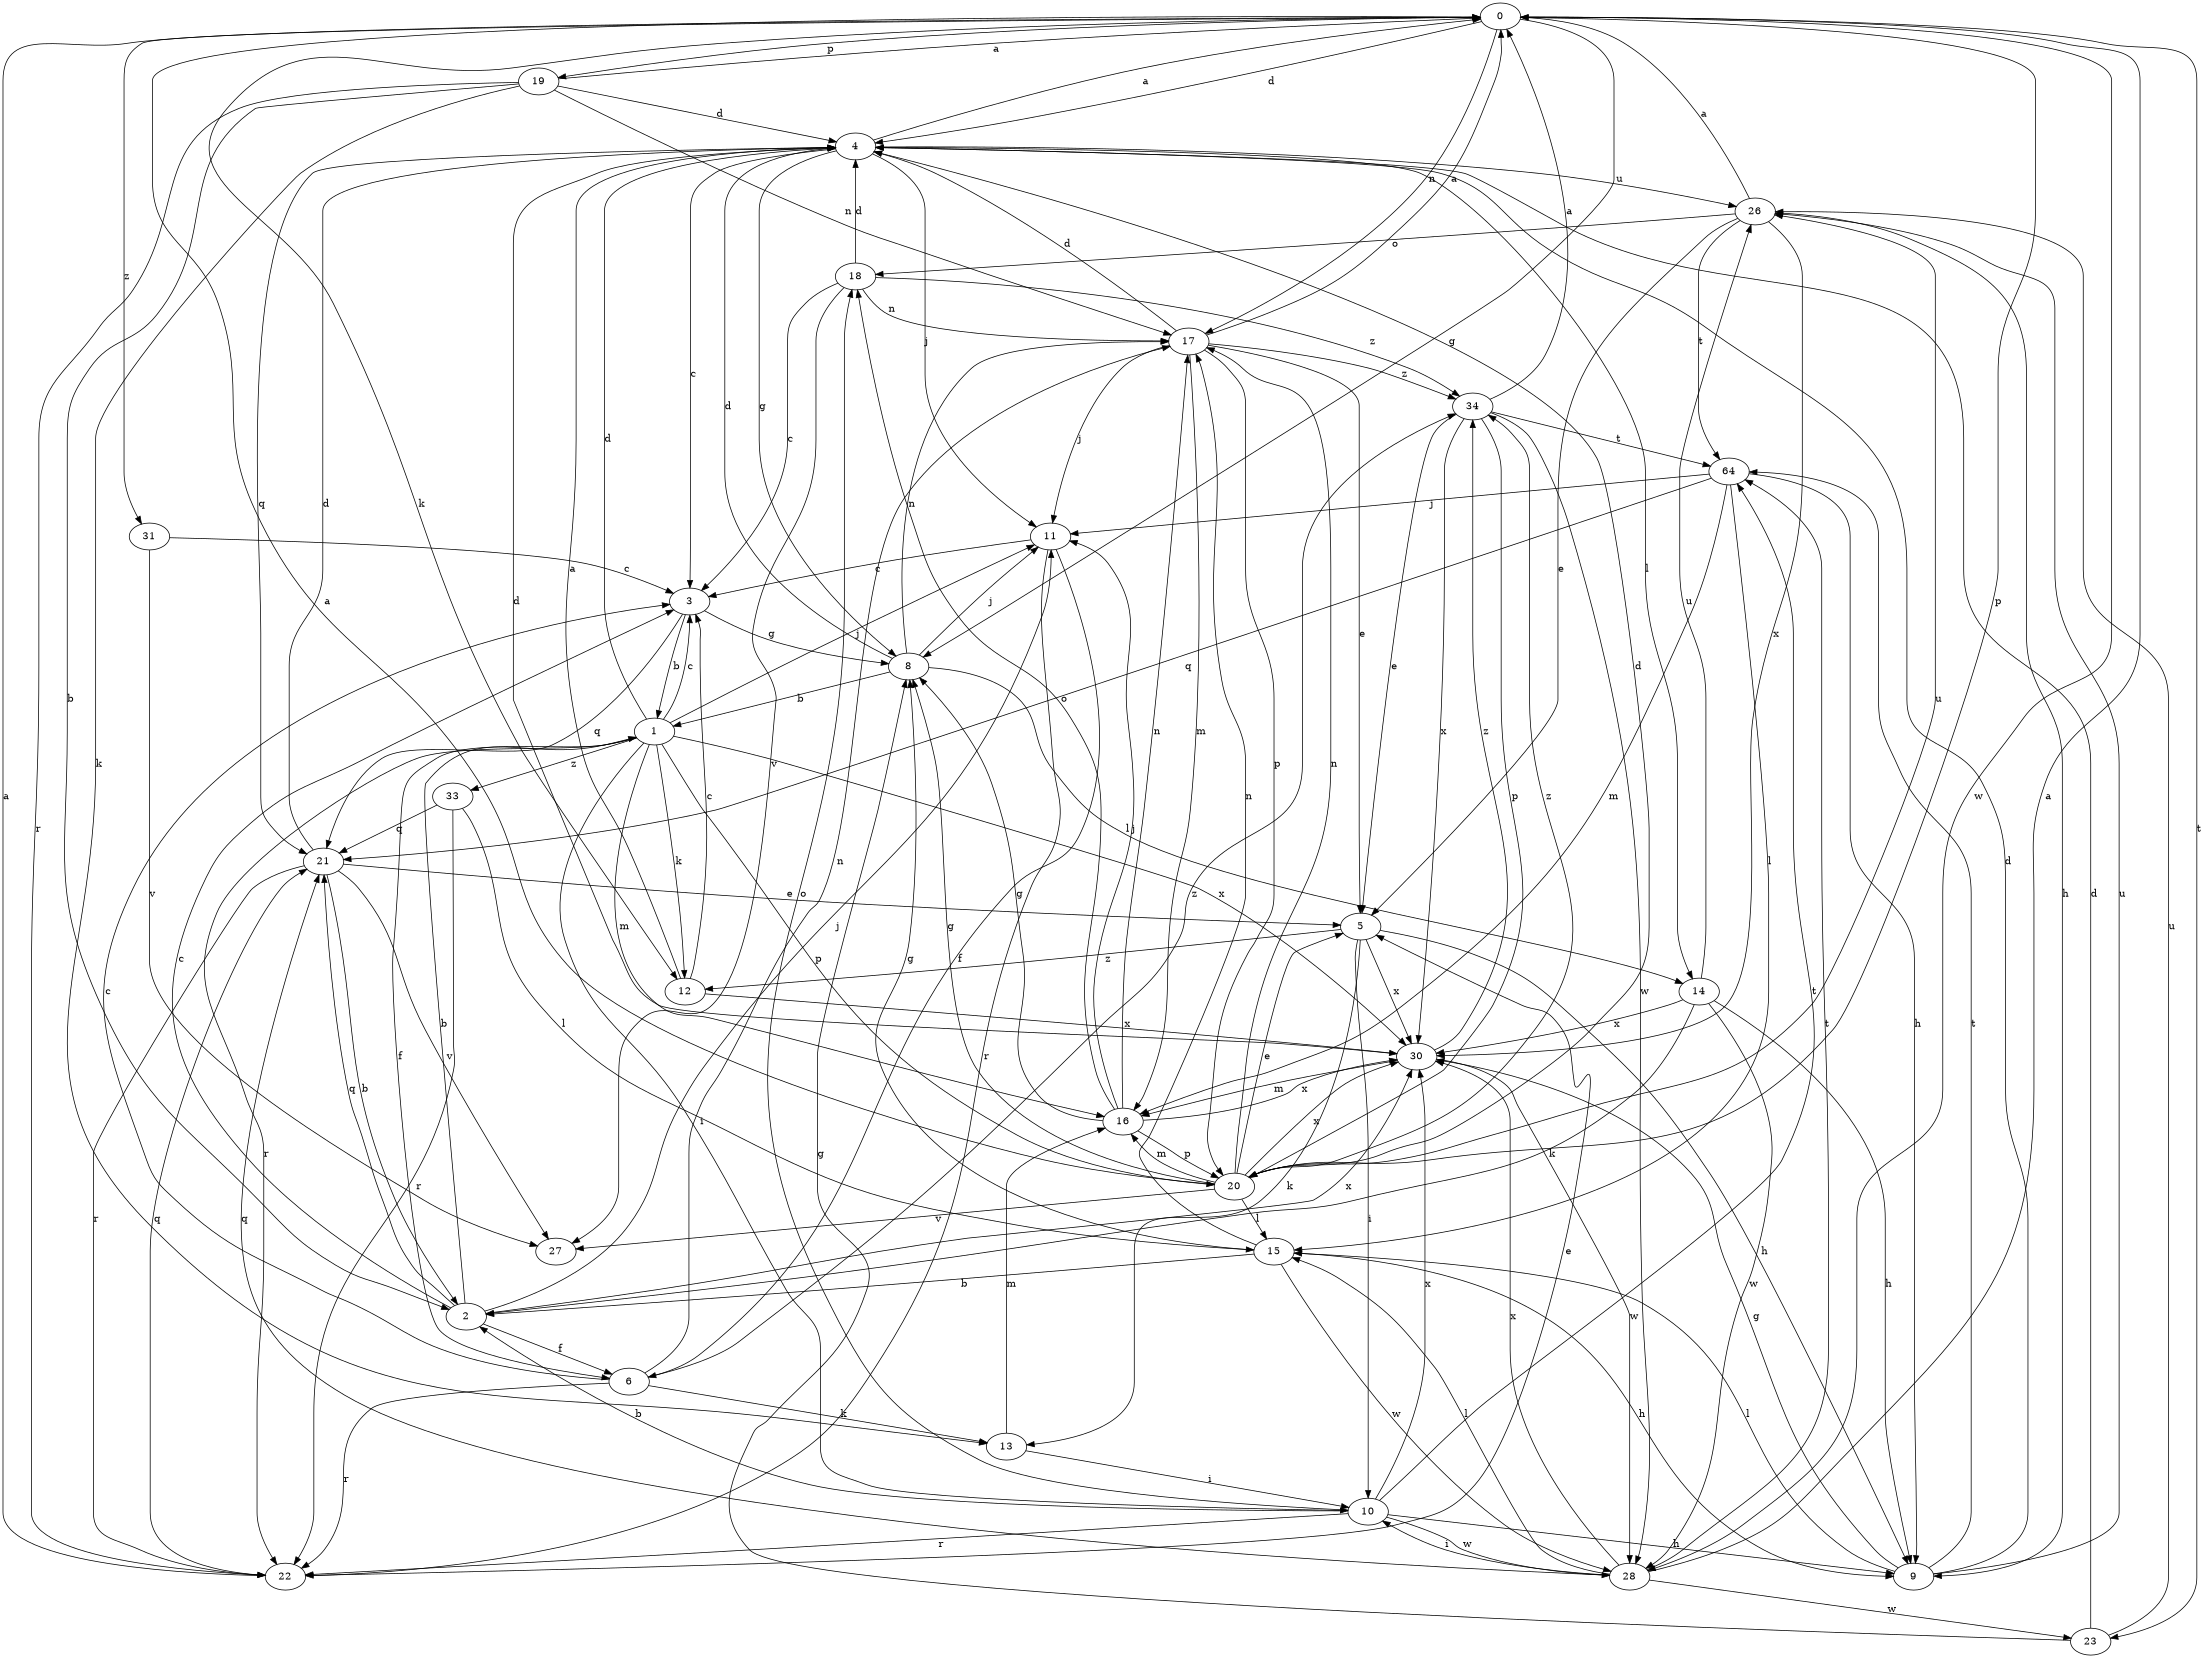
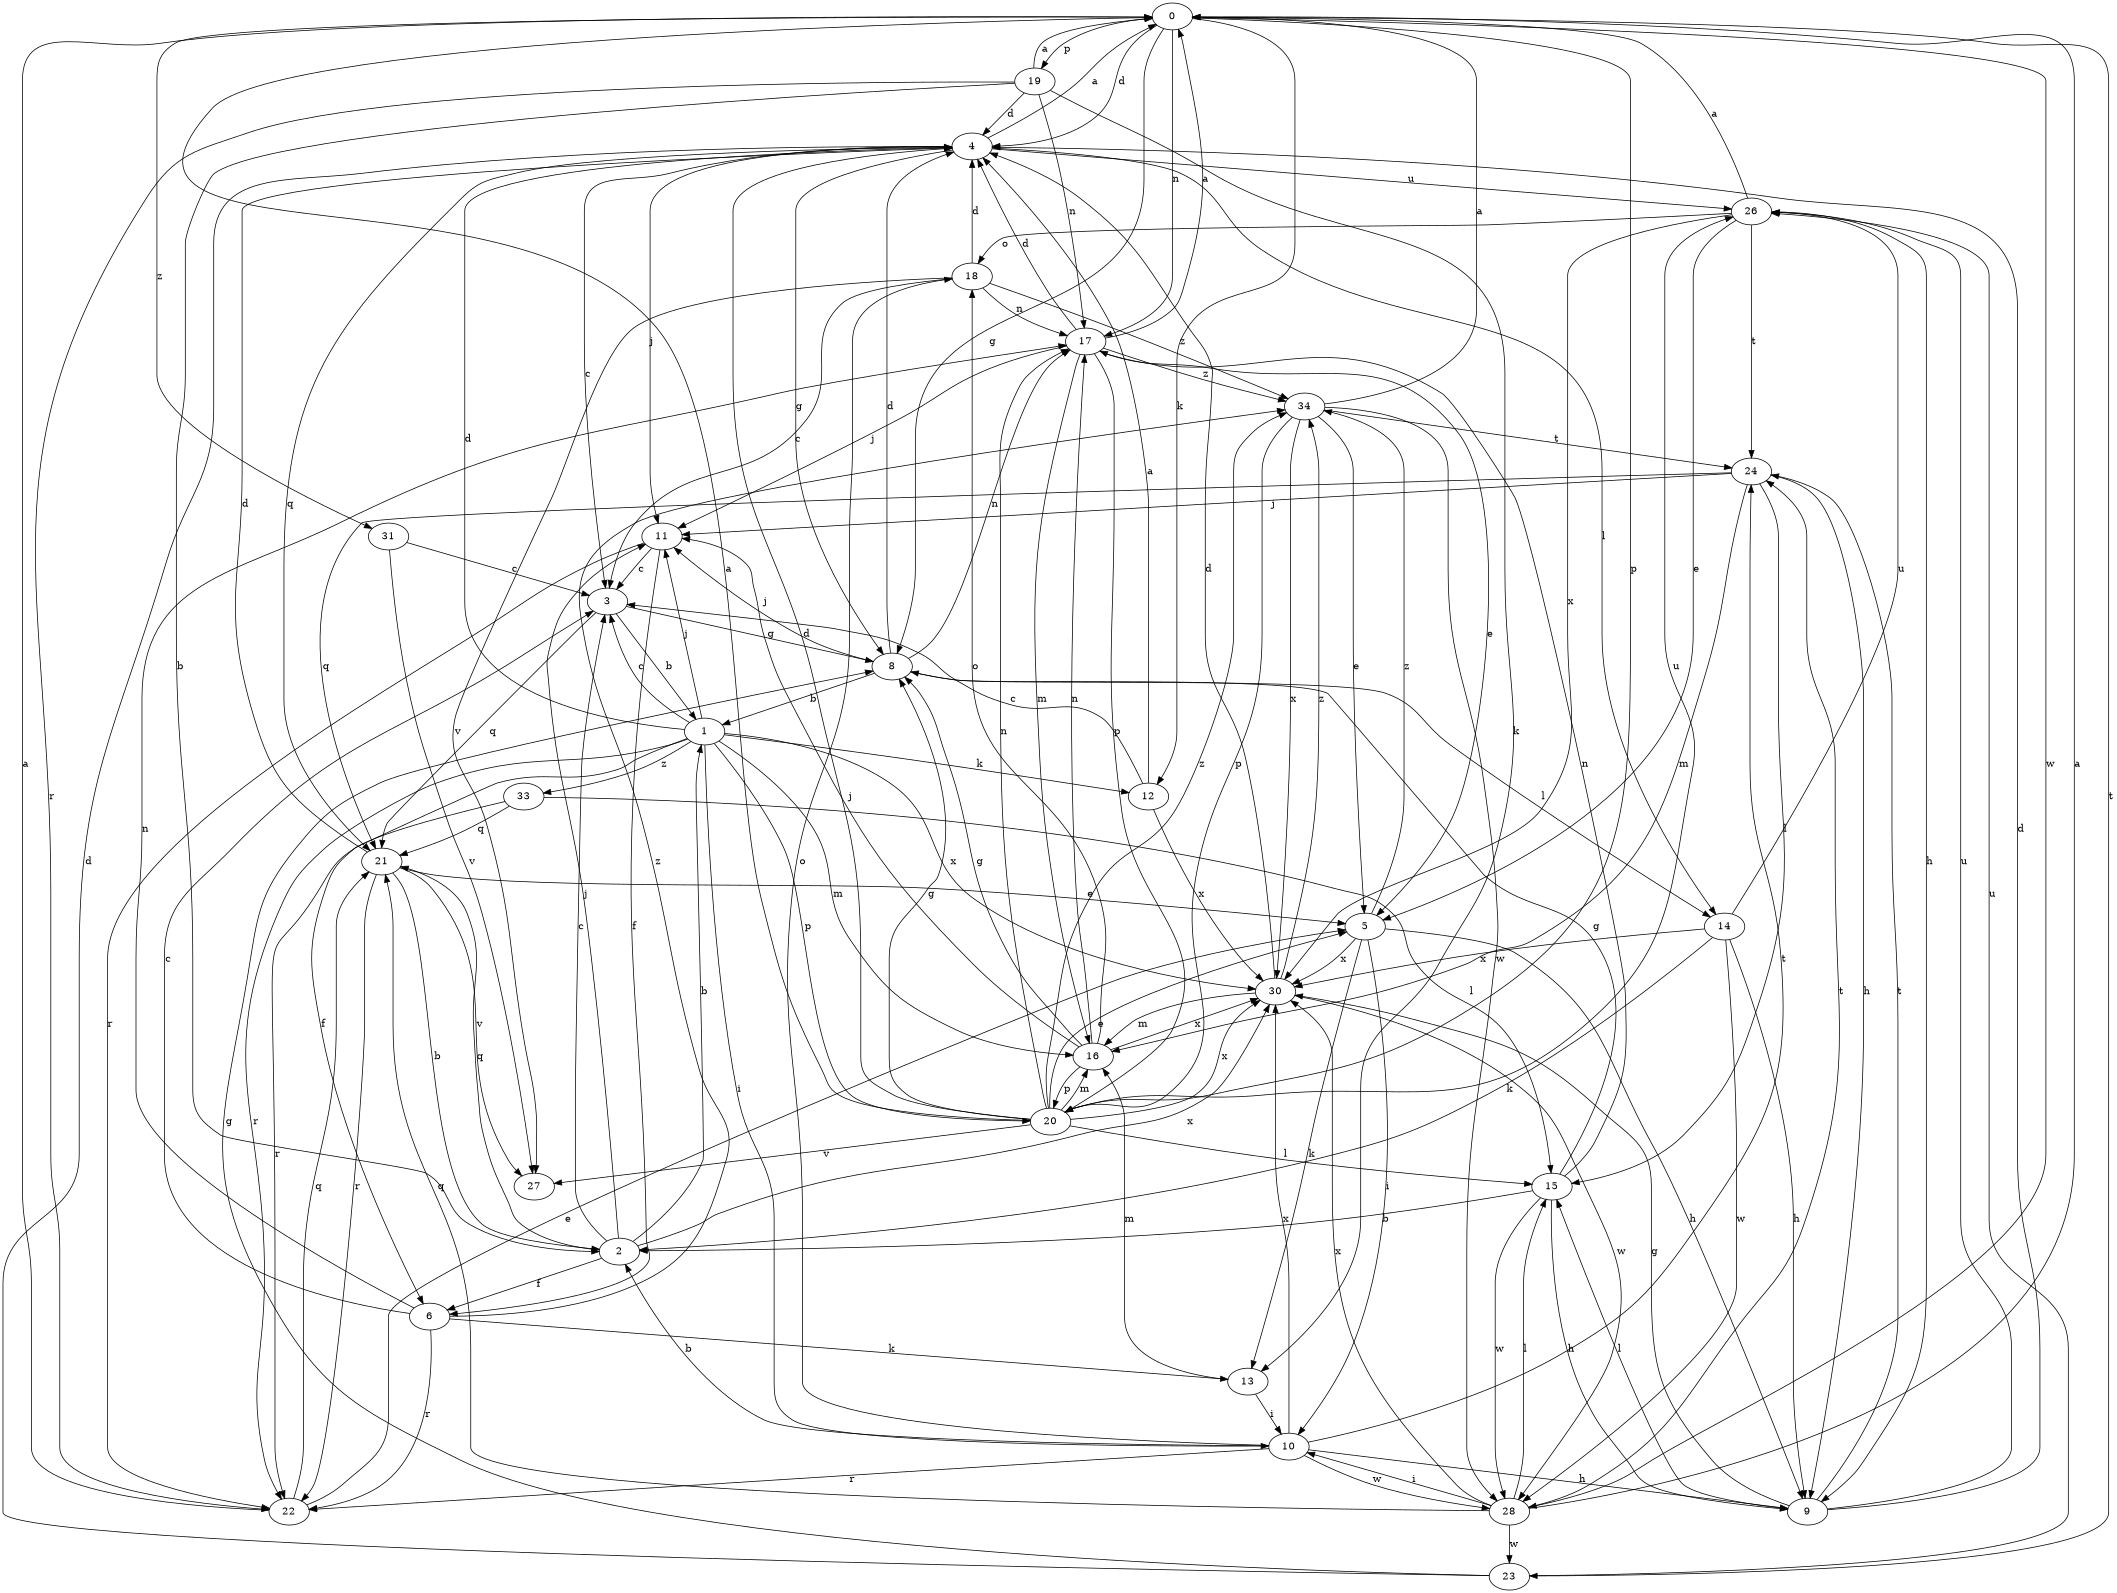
node "64": label "64" -> "24"
edge "5" -> "12": now "5" -> "34"
